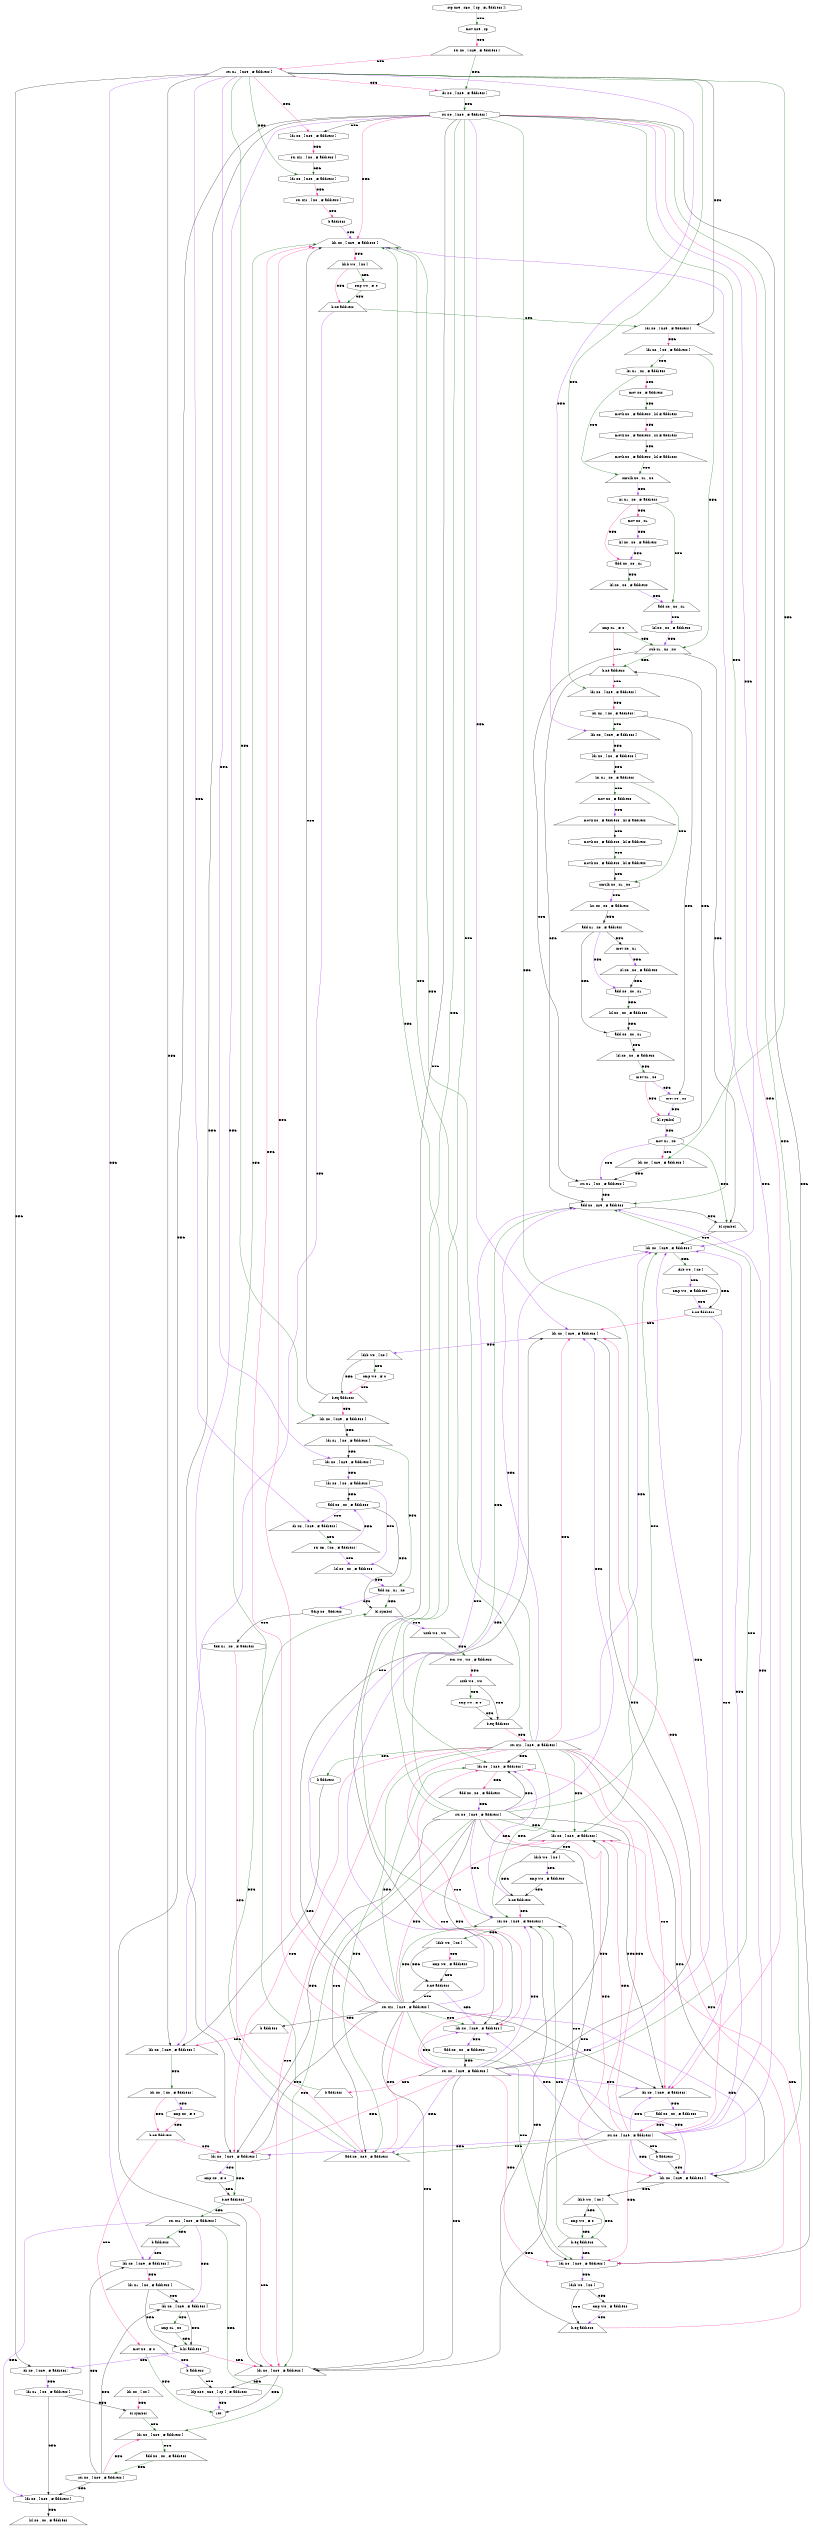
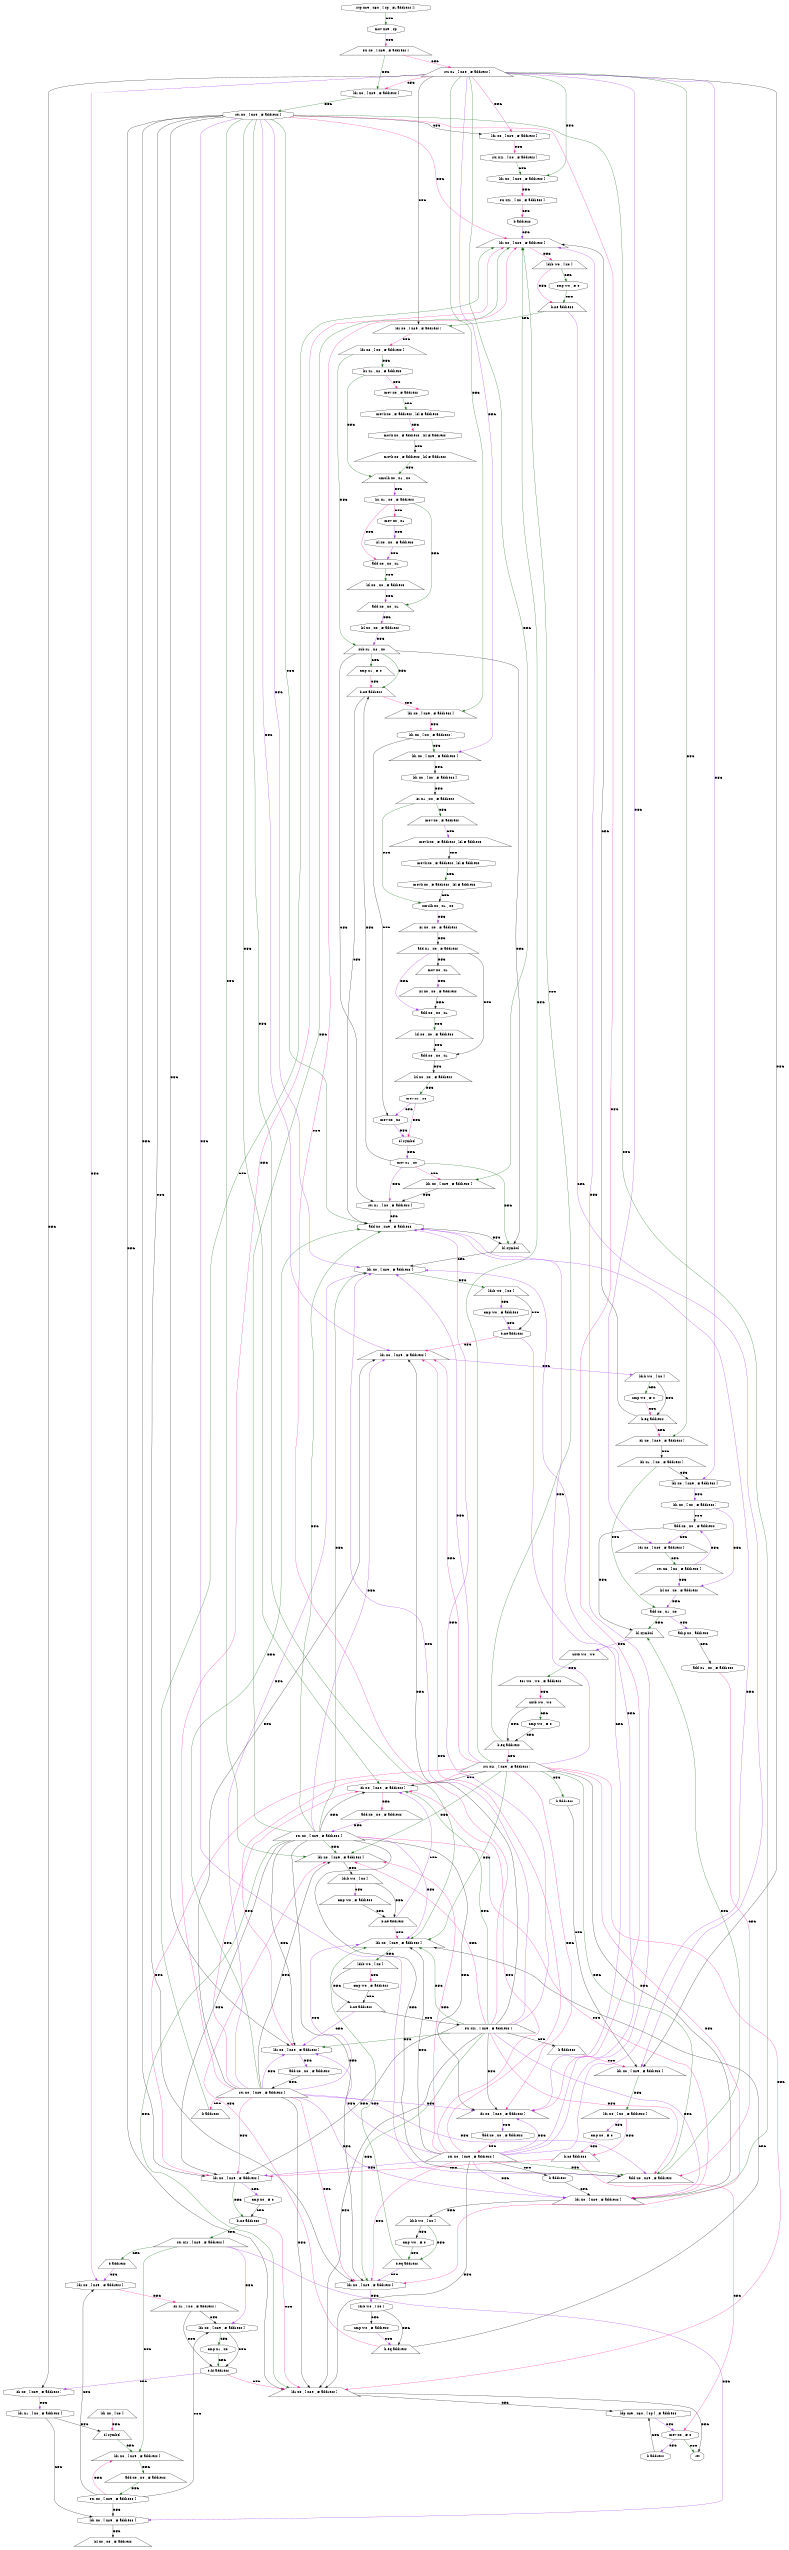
edge "cmp x1 , # 0" -> "sub x1 , x2 , x0": reversed
node "mov x0 , # 0": shape trapezium -> octagon
edge "ldp x29 , x30 , [ sp ] , # address" -> "ret": now "ldp x29 , x30 , [ sp ] , # address" -> "mov x0 , # 0"
